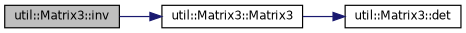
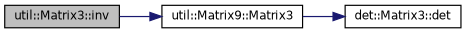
node "util::Matrix3::Matrix3": label "util::Matrix3::Matrix3" -> "util::Matrix9::Matrix3"
node "util::Matrix3::det": label "util::Matrix3::det" -> "det::Matrix3::det"
